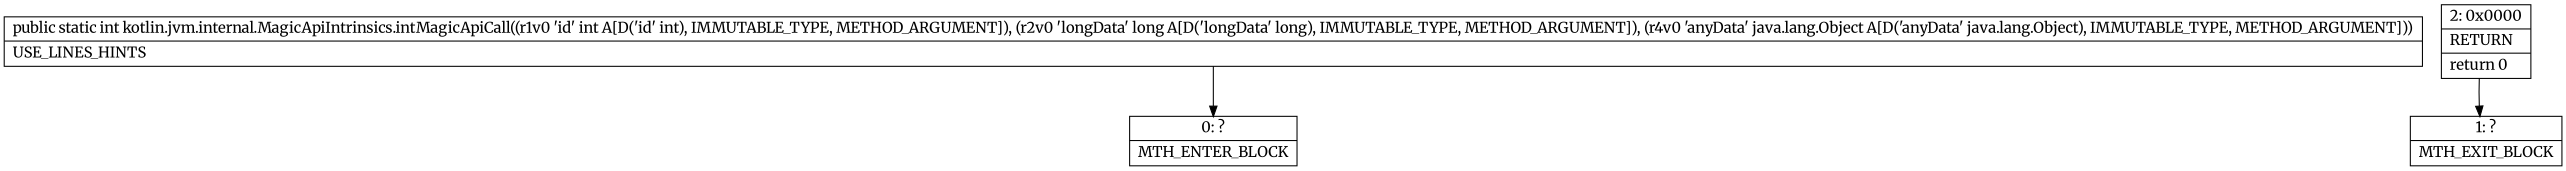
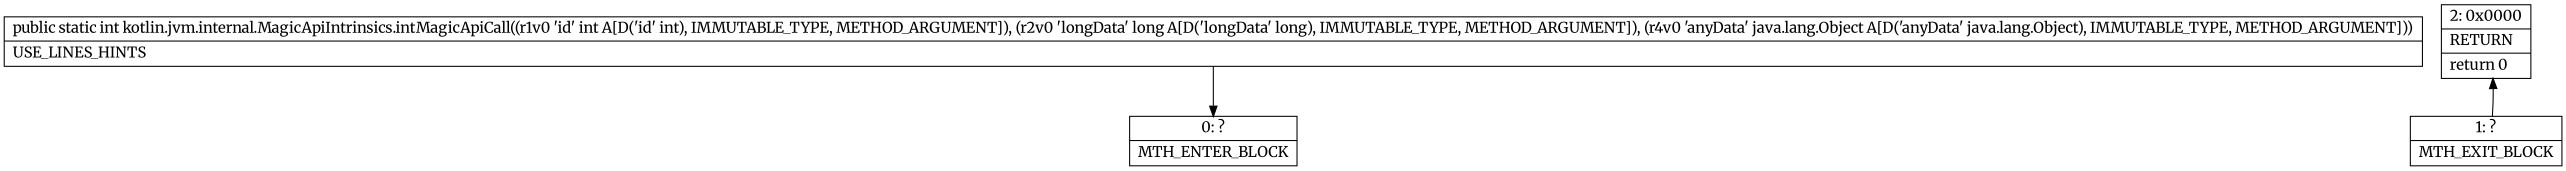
edge "2: 0x0000" -> "1: ?": reversed
